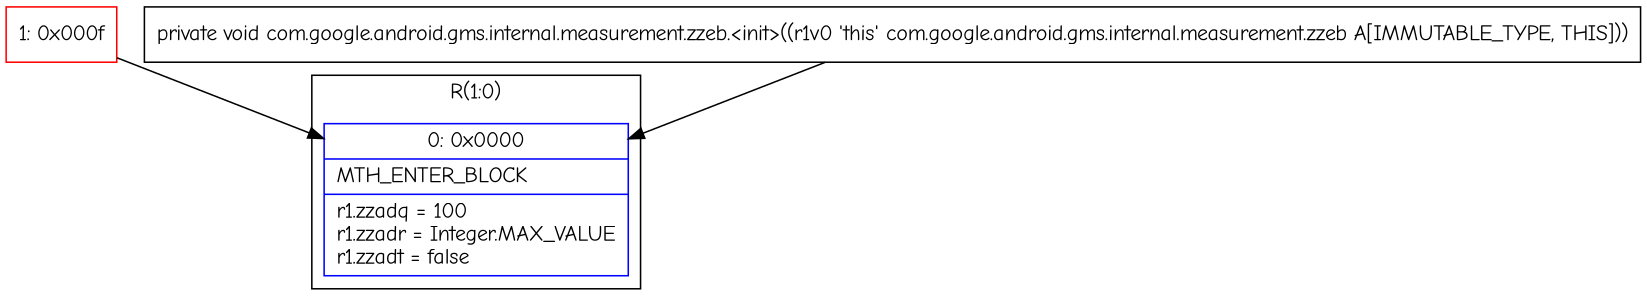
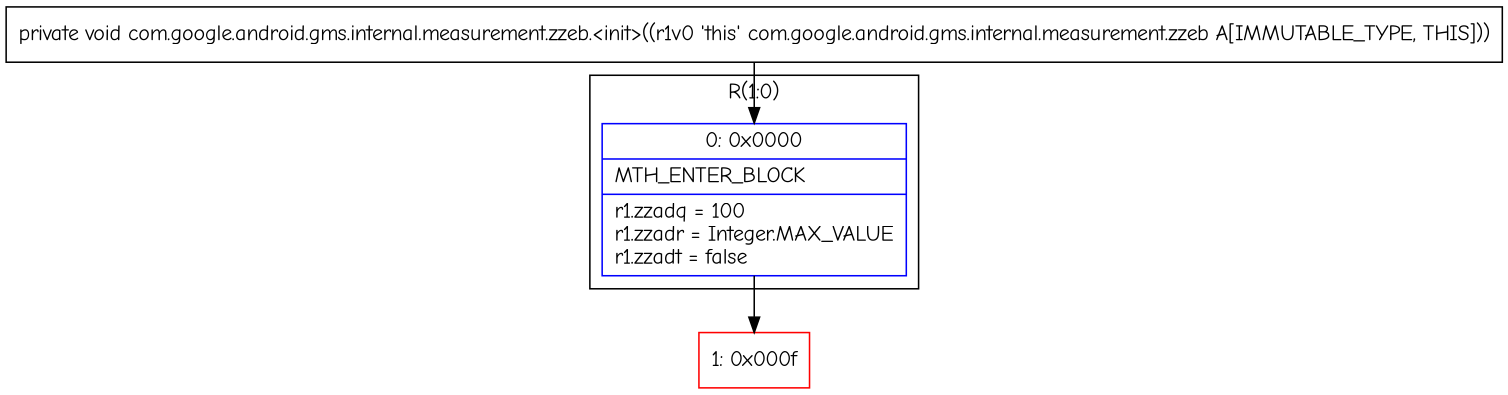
edge "1: 0x000f" -> "0: 0x0000": reversed
